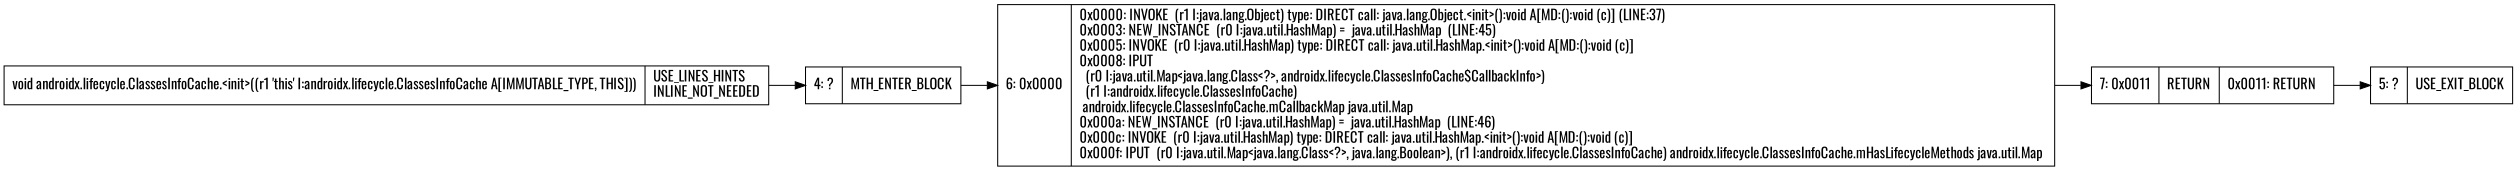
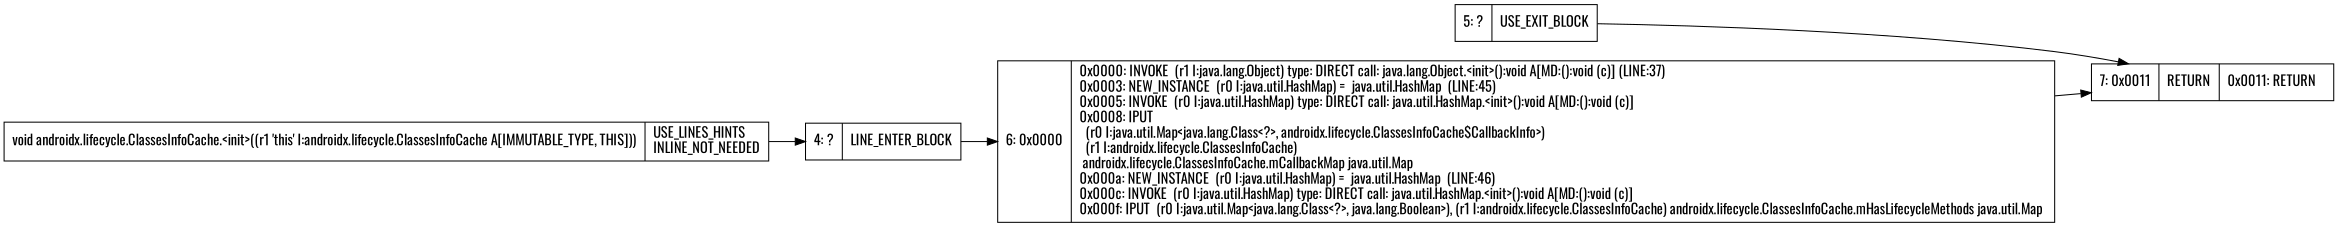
node "4: ?": text "MTH_ENTER_BLOCK" -> "LINE_ENTER_BLOCK"
edge "7: 0x0011" -> "5: ?": reversed
